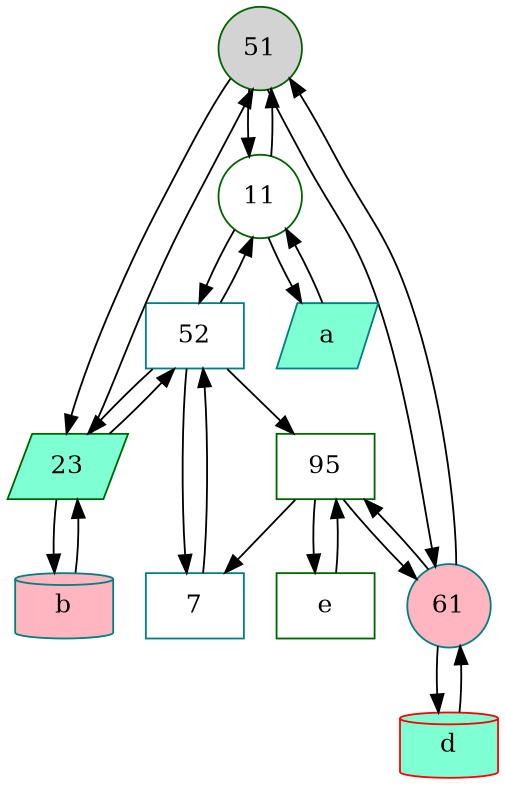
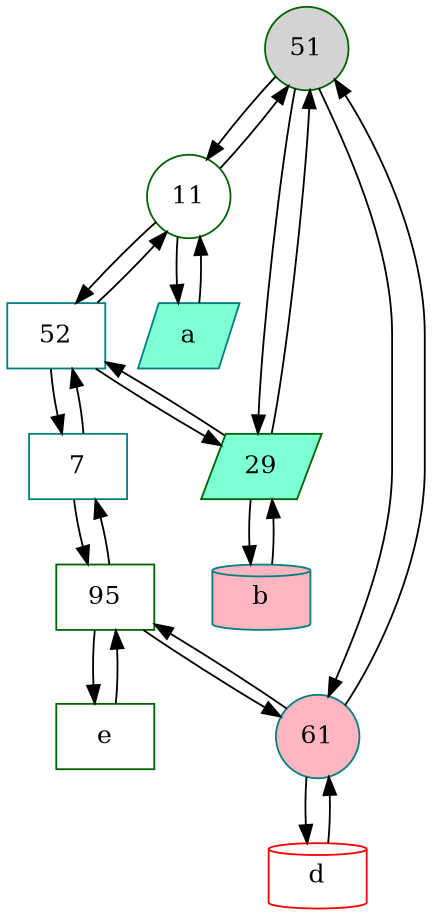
edge "52" -> "95": now "7" -> "95"
node "23": label "23" -> "29"
node "d": fillcolor aquamarine -> white
